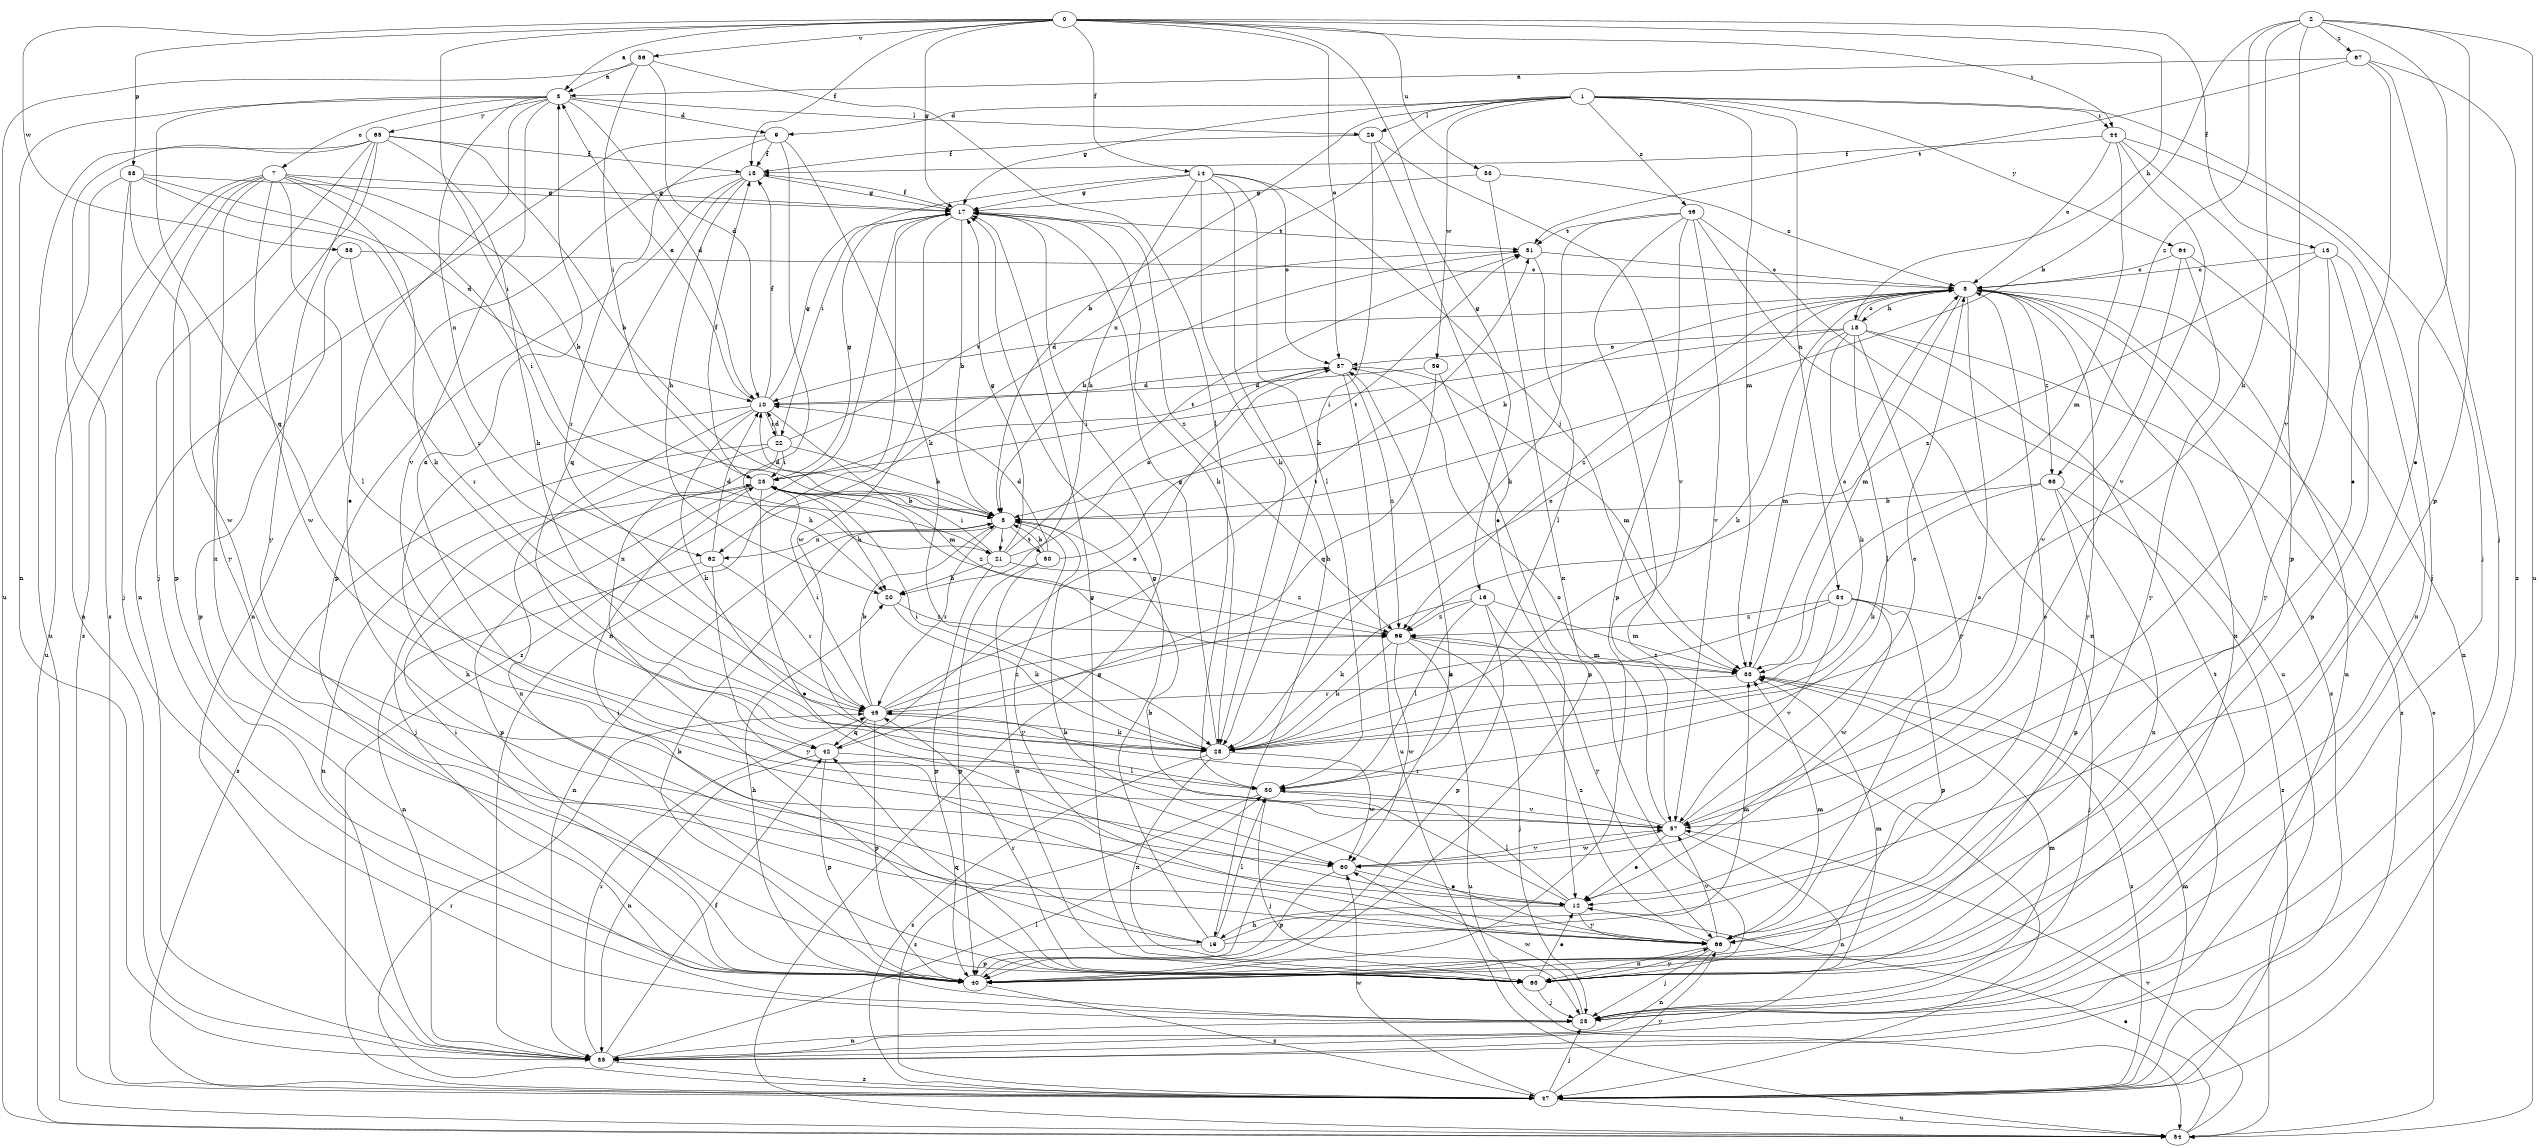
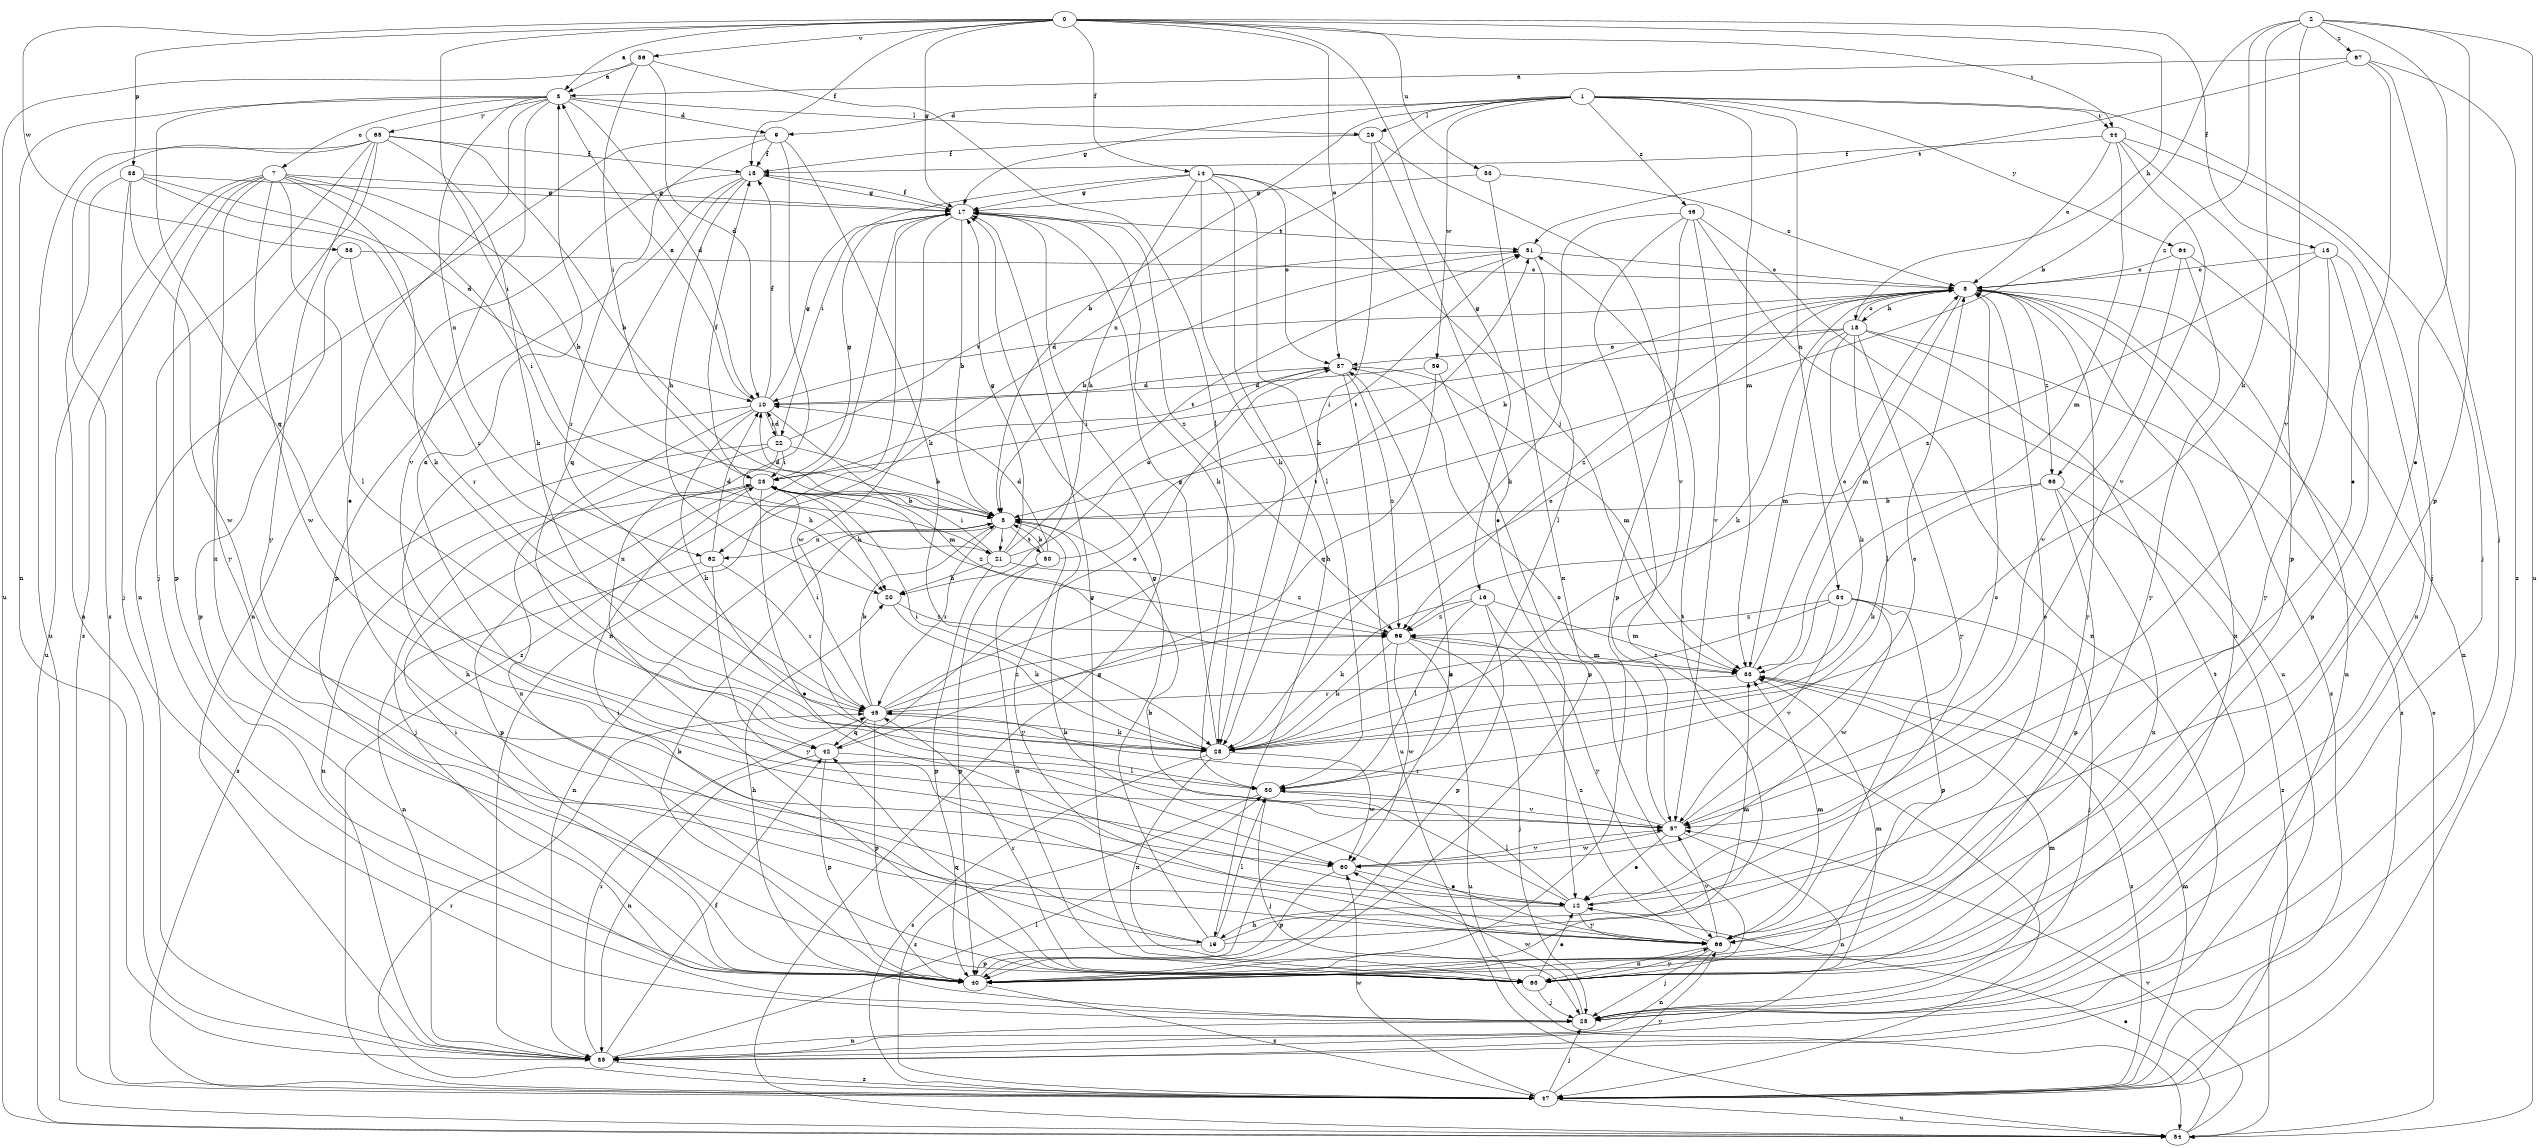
edge "46" -> "51": now "40" -> "51"
edge "8" -> "12": reversed
